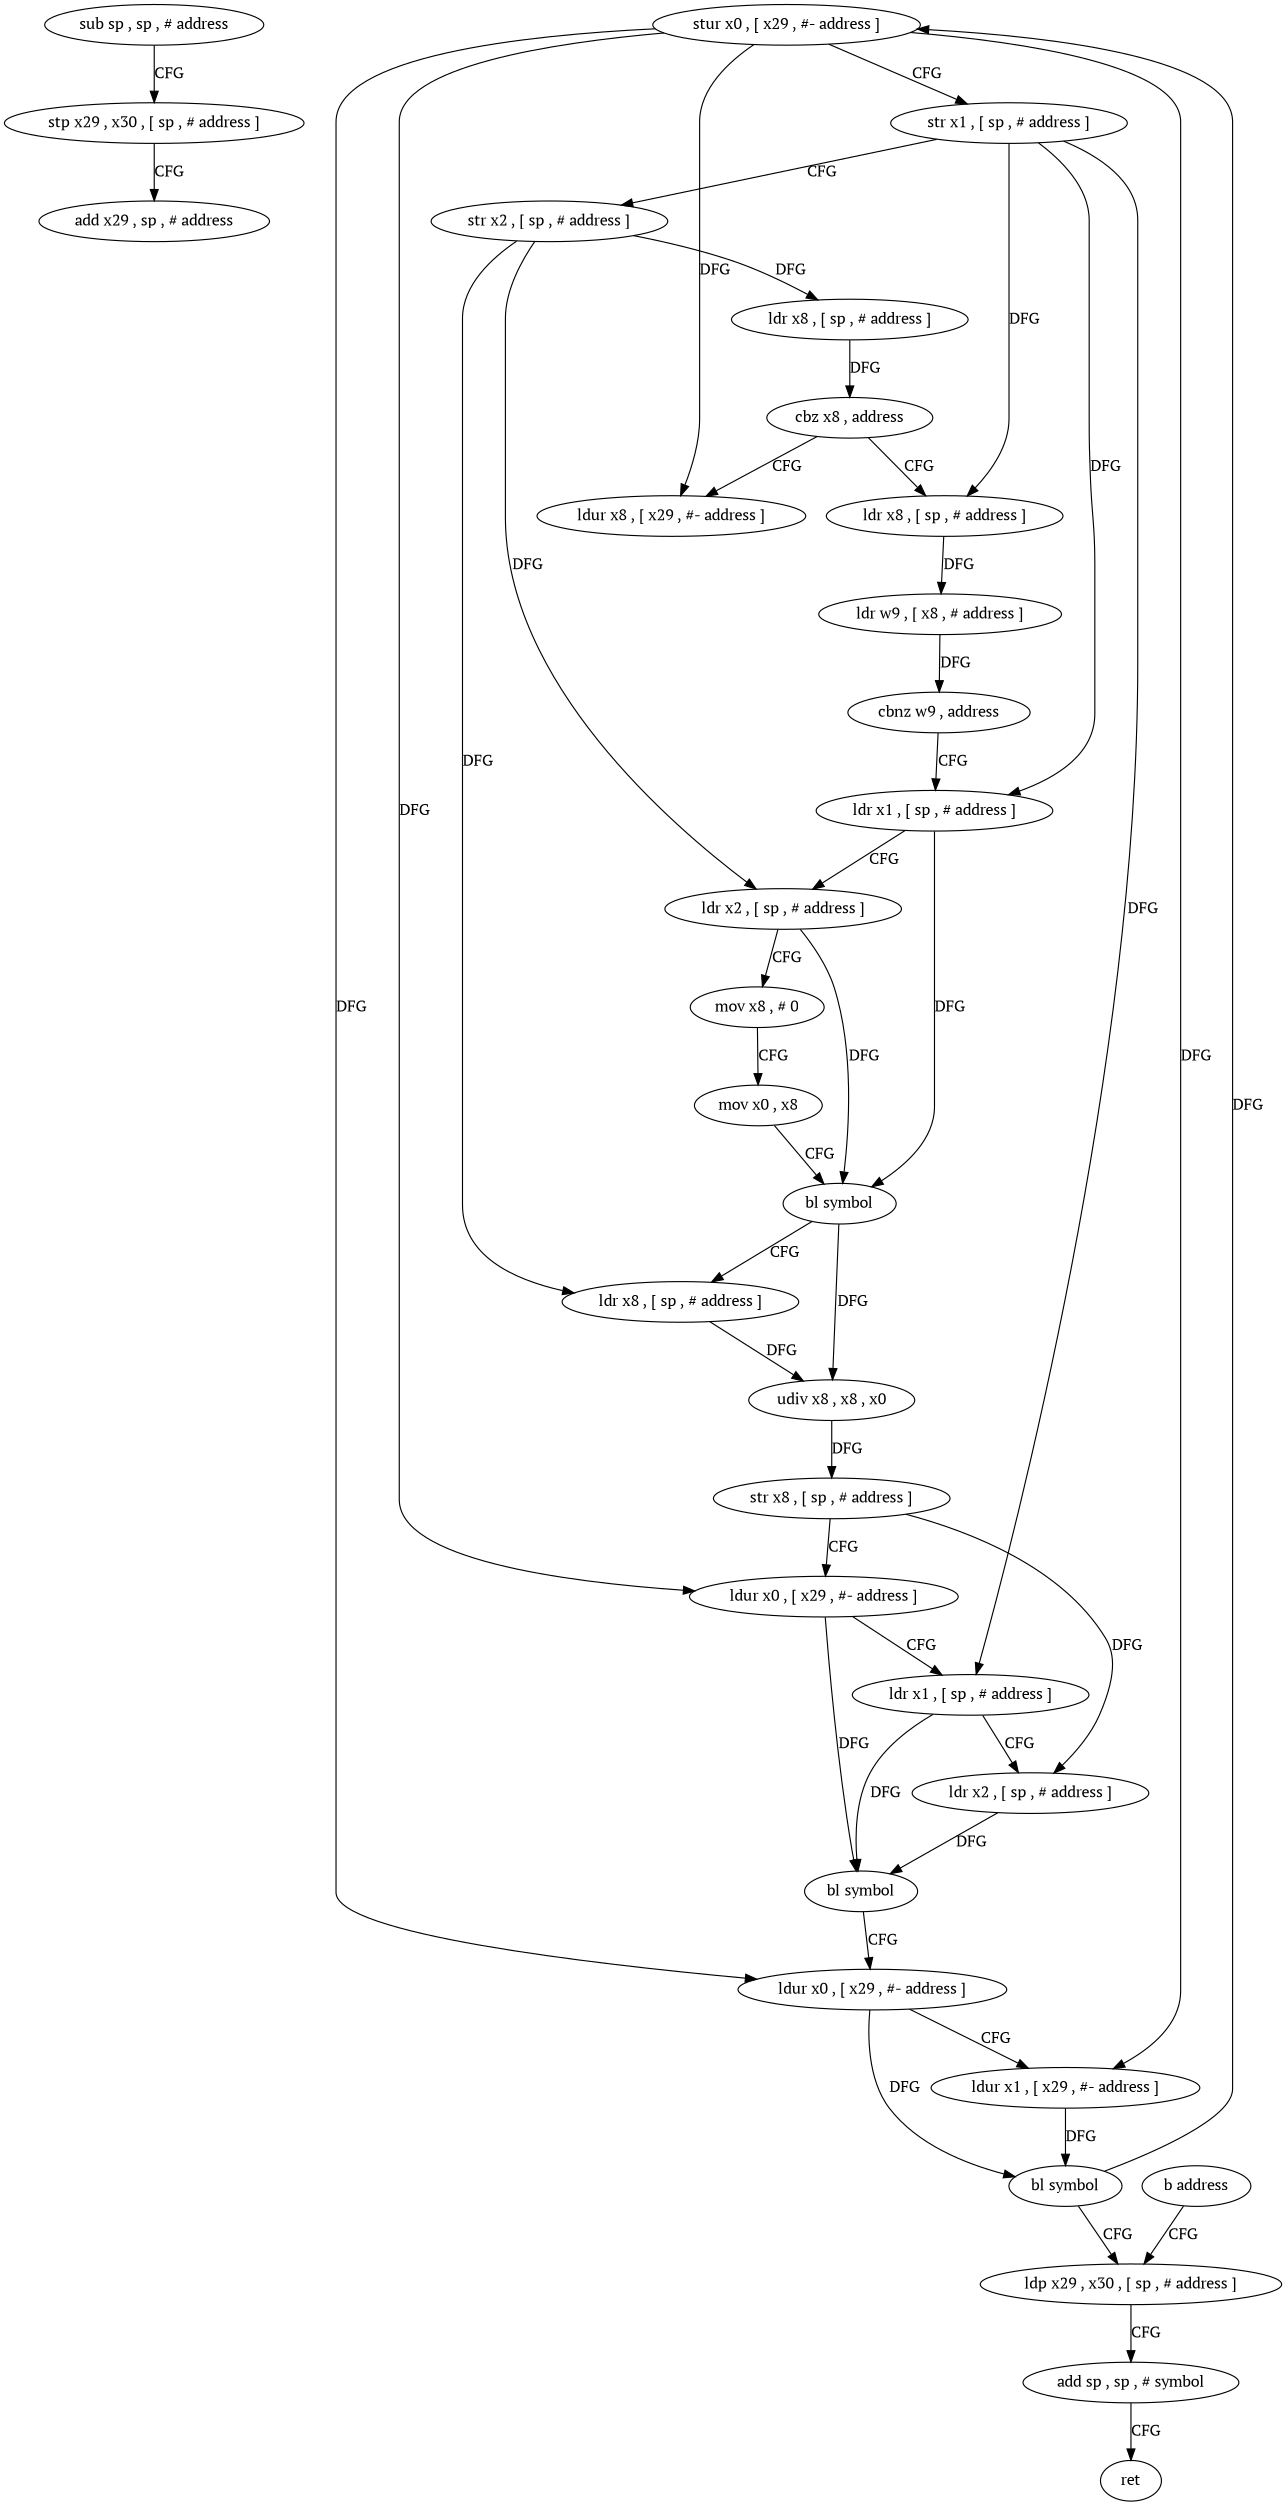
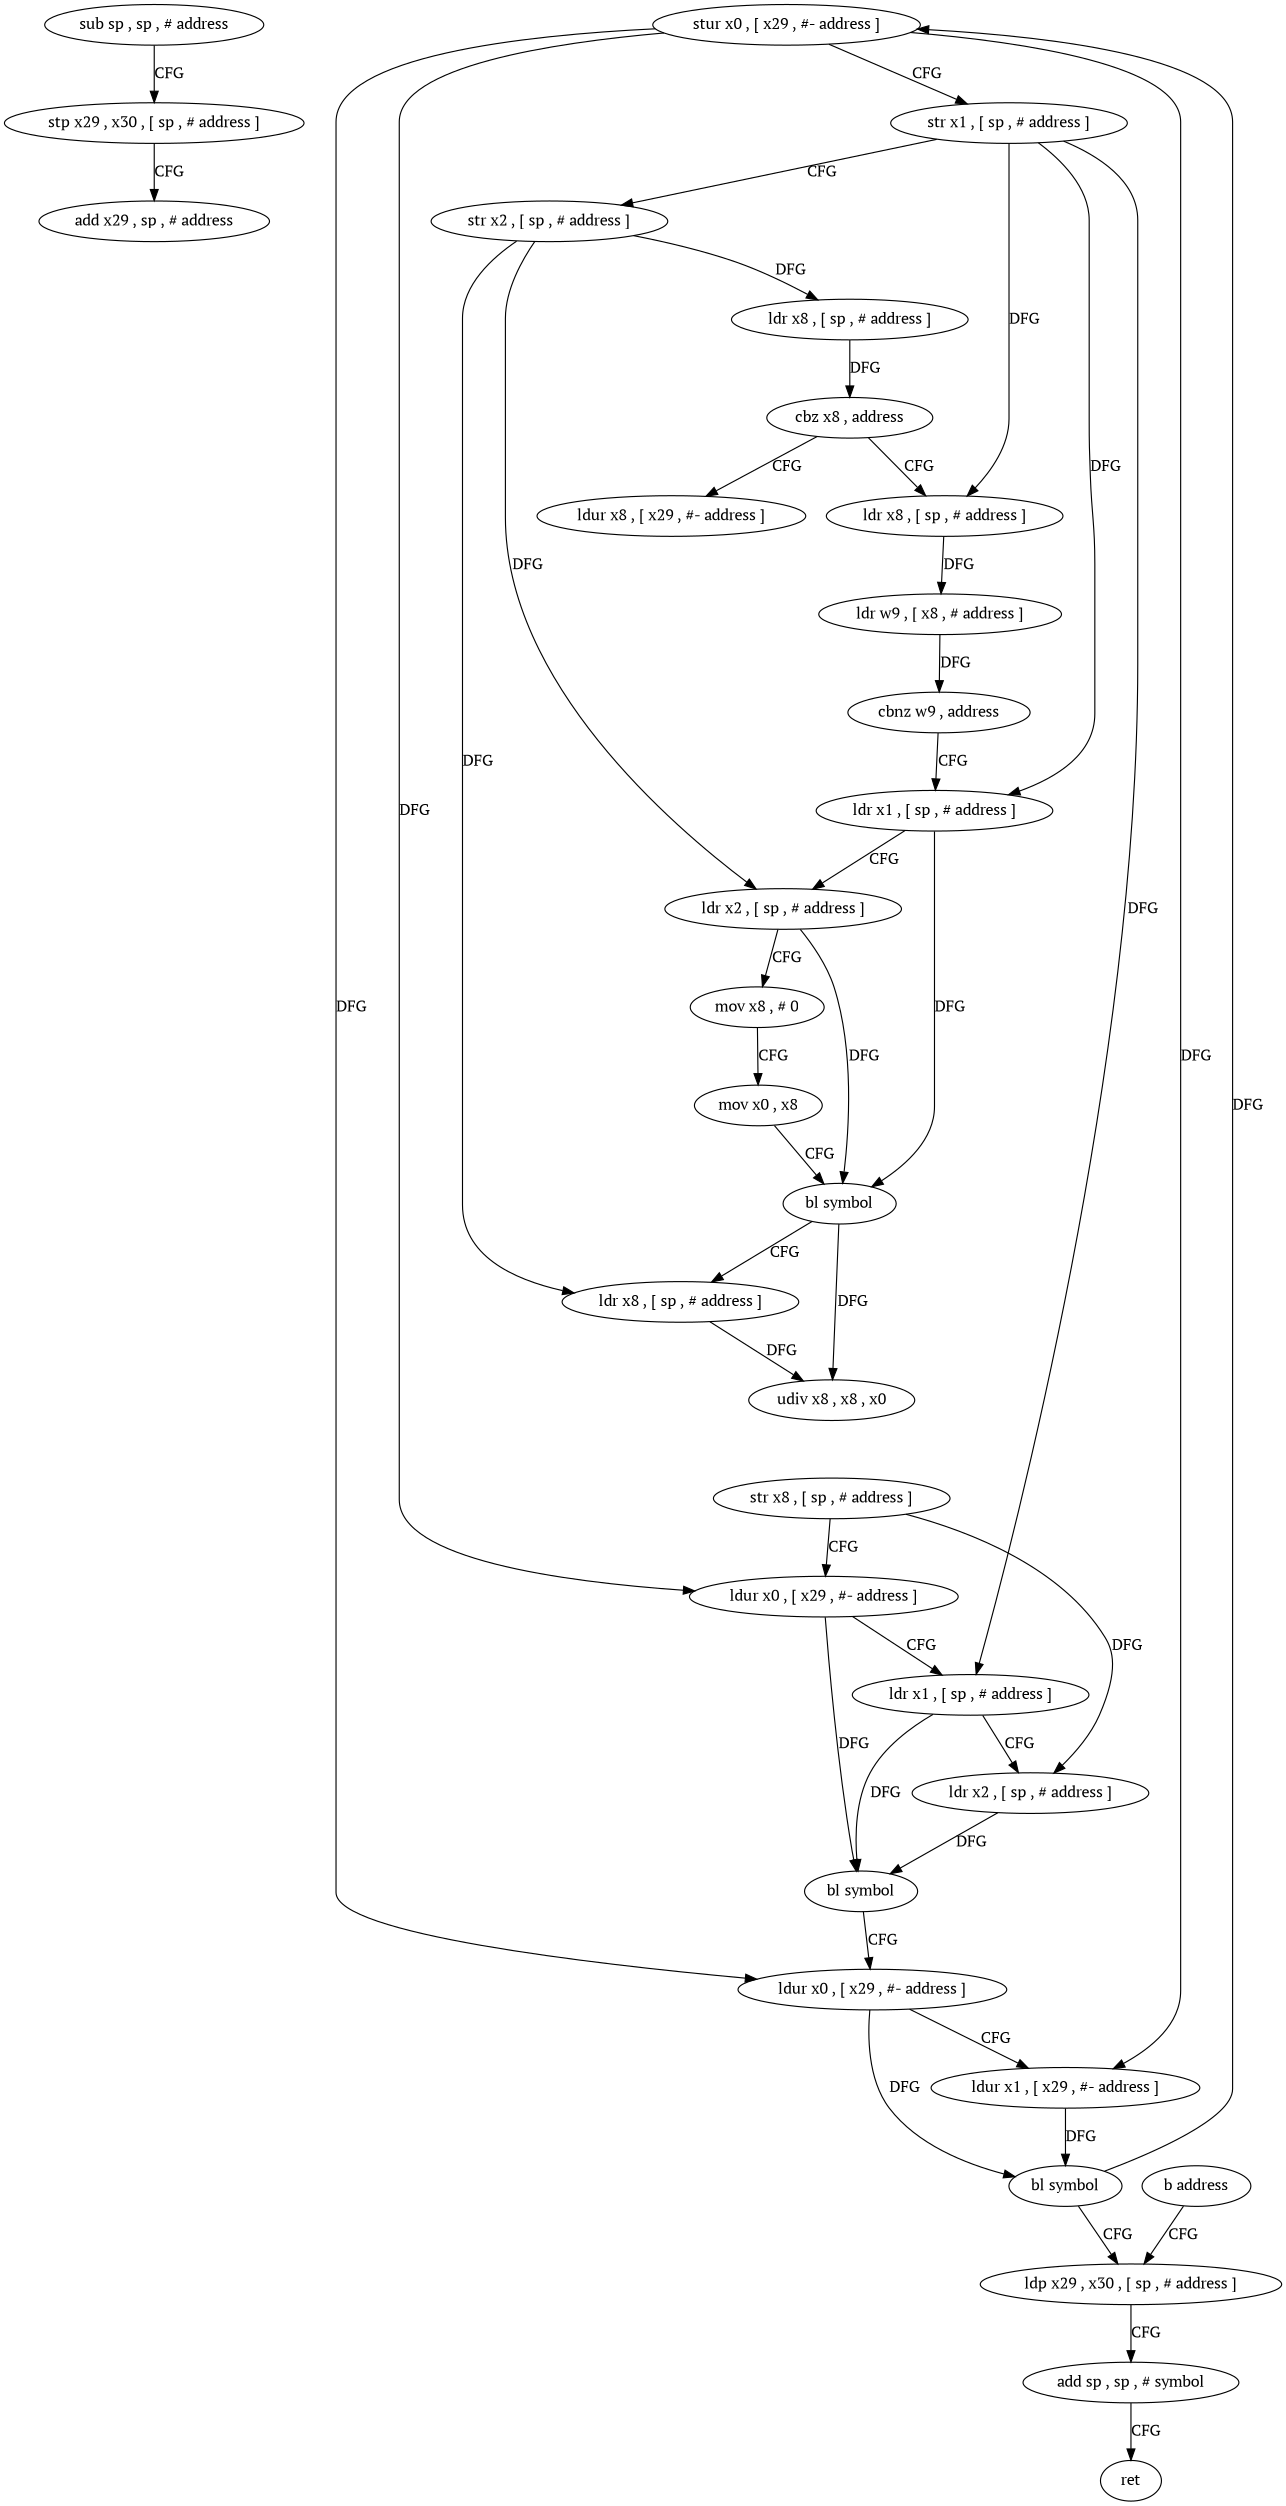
edge "stur x0 , [ x29 , #- address ]" -> "ldur x8 , [ x29 , #- address ]": removed, label "DFG"
edge "udiv x8 , x8 , x0" -> "str x8 , [ sp , # address ]": removed, label "DFG"
